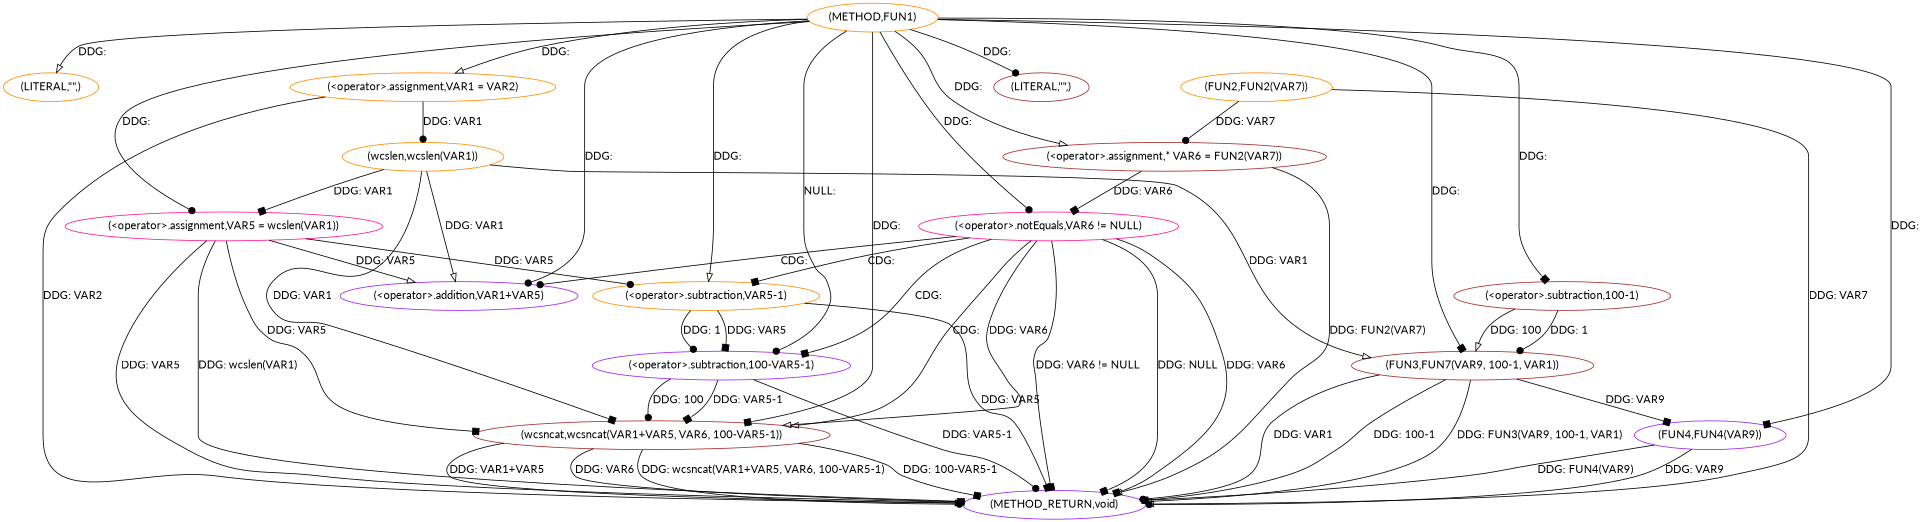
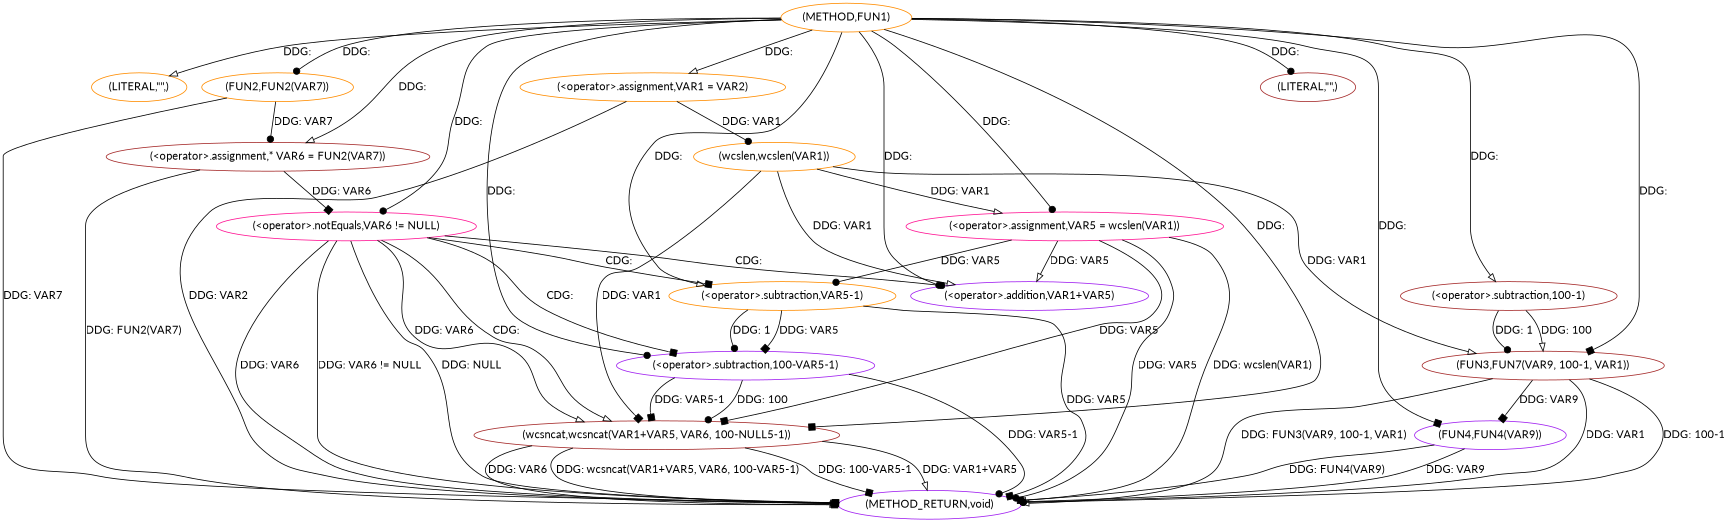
edge "(METHOD,FUN1)" -> "(FUN2,FUN2(VAR7))": added, label "DDG:"
edge "(METHOD,FUN1)" -> "(<operator>.subtraction,100-1)": arrowhead box -> onormal
edge "(wcslen,wcslen(VAR1))" -> "(<operator>.assignment,VAR5 = wcslen(VAR1))": arrowhead box -> onormal
edge "(METHOD,FUN1)" -> "(<operator>.subtraction,100-VAR5-1)": label "NULL: " -> "DDG: "
node "(wcsncat,wcsncat(VAR1+VAR5, VAR6, 100-VAR5-1))": label "(wcsncat,wcsncat(VAR1+VAR5, VAR6, 100-VAR5-1))" -> "(wcsncat,wcsncat(VAR1+VAR5, VAR6, 100-NULL5-1))"
